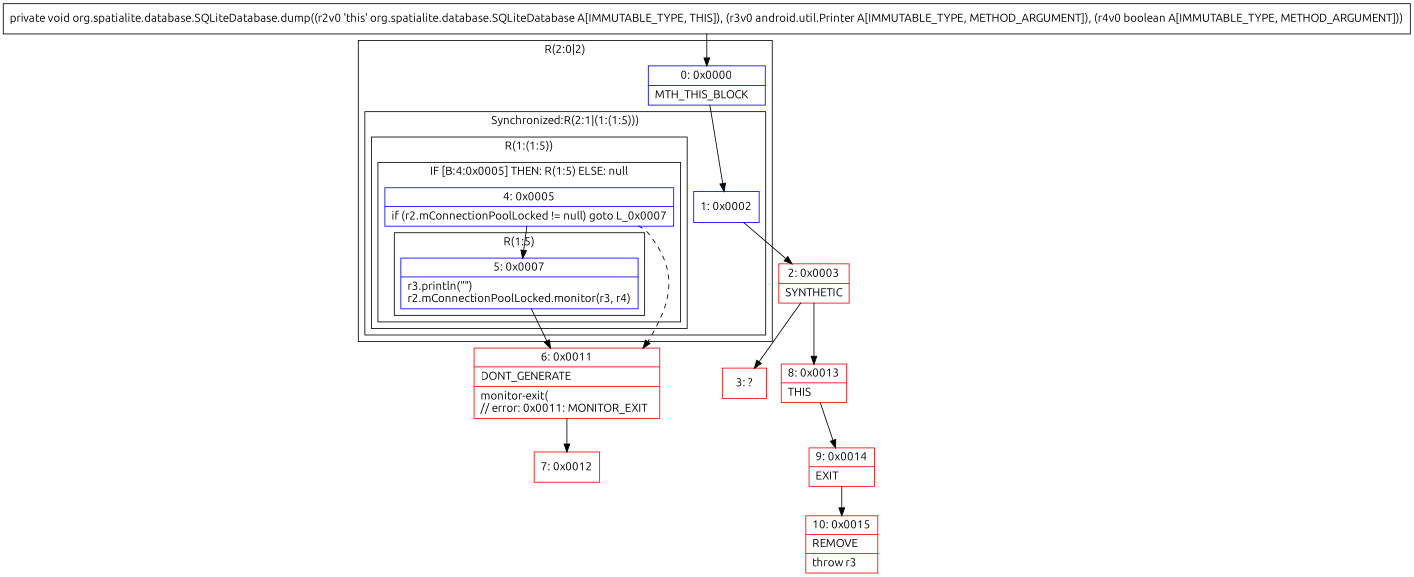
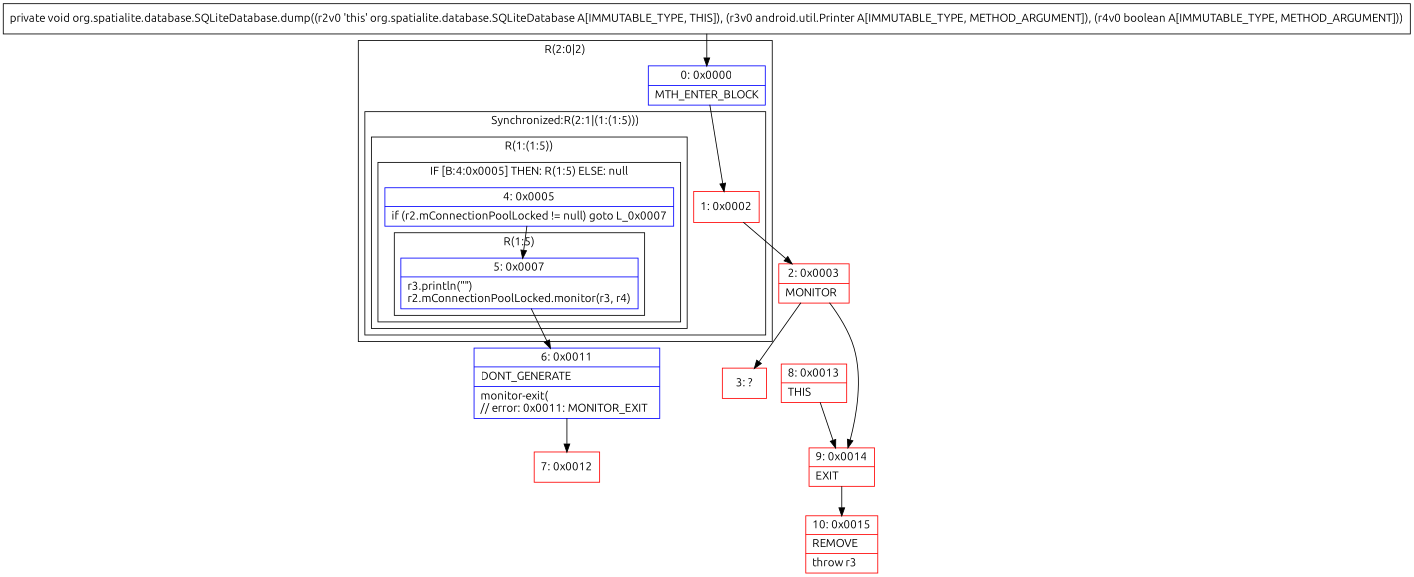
node "0: 0x0000": text "MTH_THIS_BLOCK" -> "MTH_ENTER_BLOCK"
node "1: 0x0002": color blue -> red
edge "4: 0x0005" -> "6: 0x0011": removed
node "2: 0x0003": text "SYNTHETIC" -> "MONITOR"
edge "2: 0x0003" -> "8: 0x0013": now "2: 0x0003" -> "9: 0x0014"
node "6: 0x0011": color red -> blue
